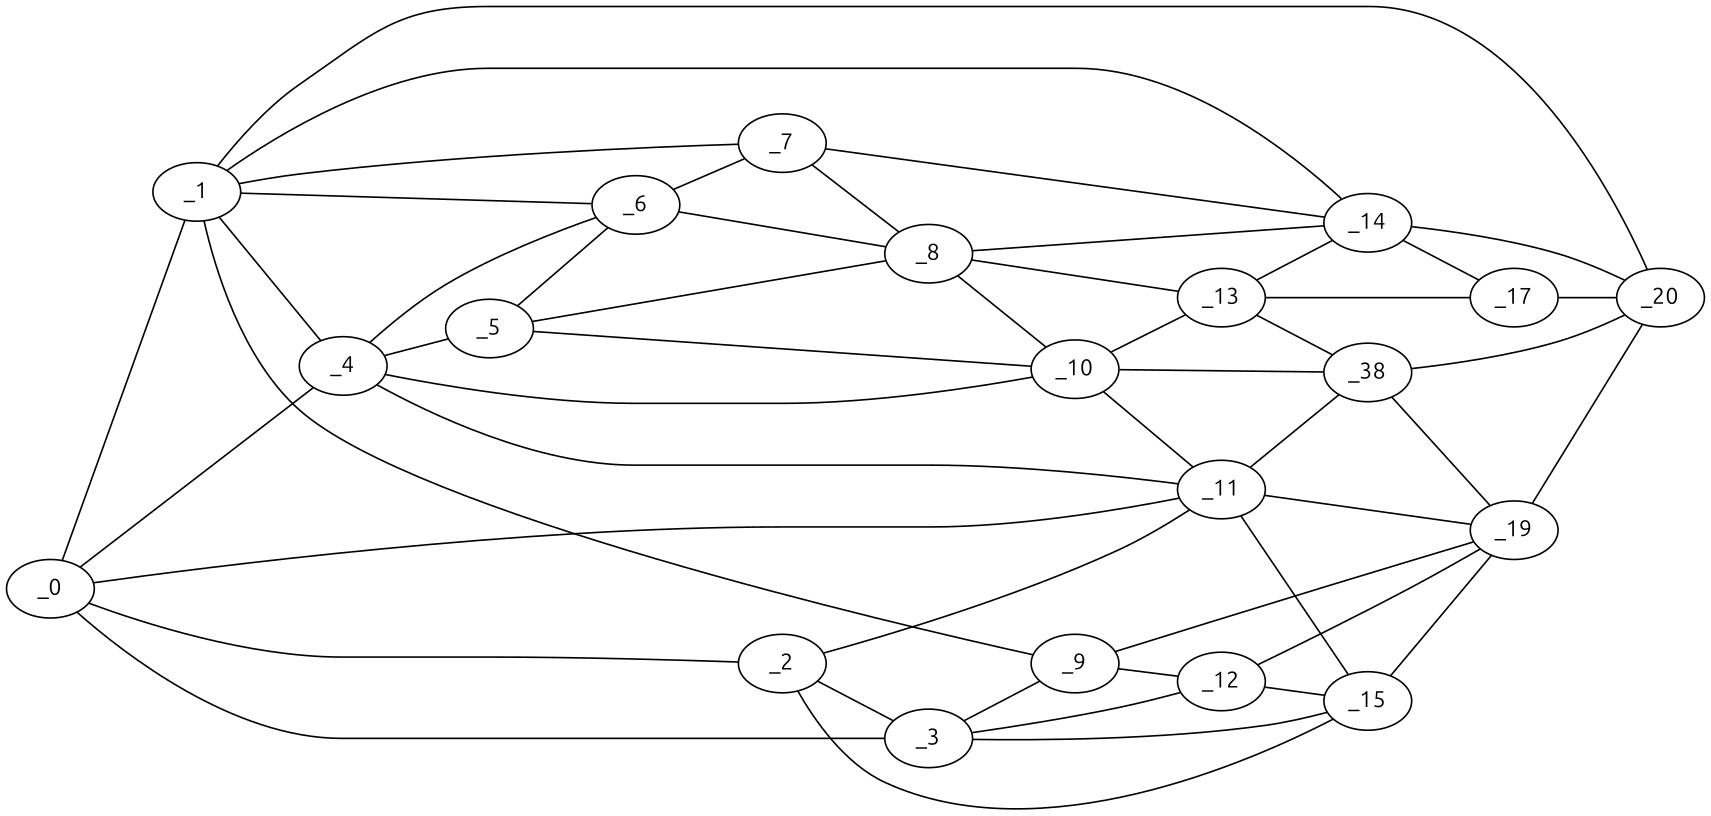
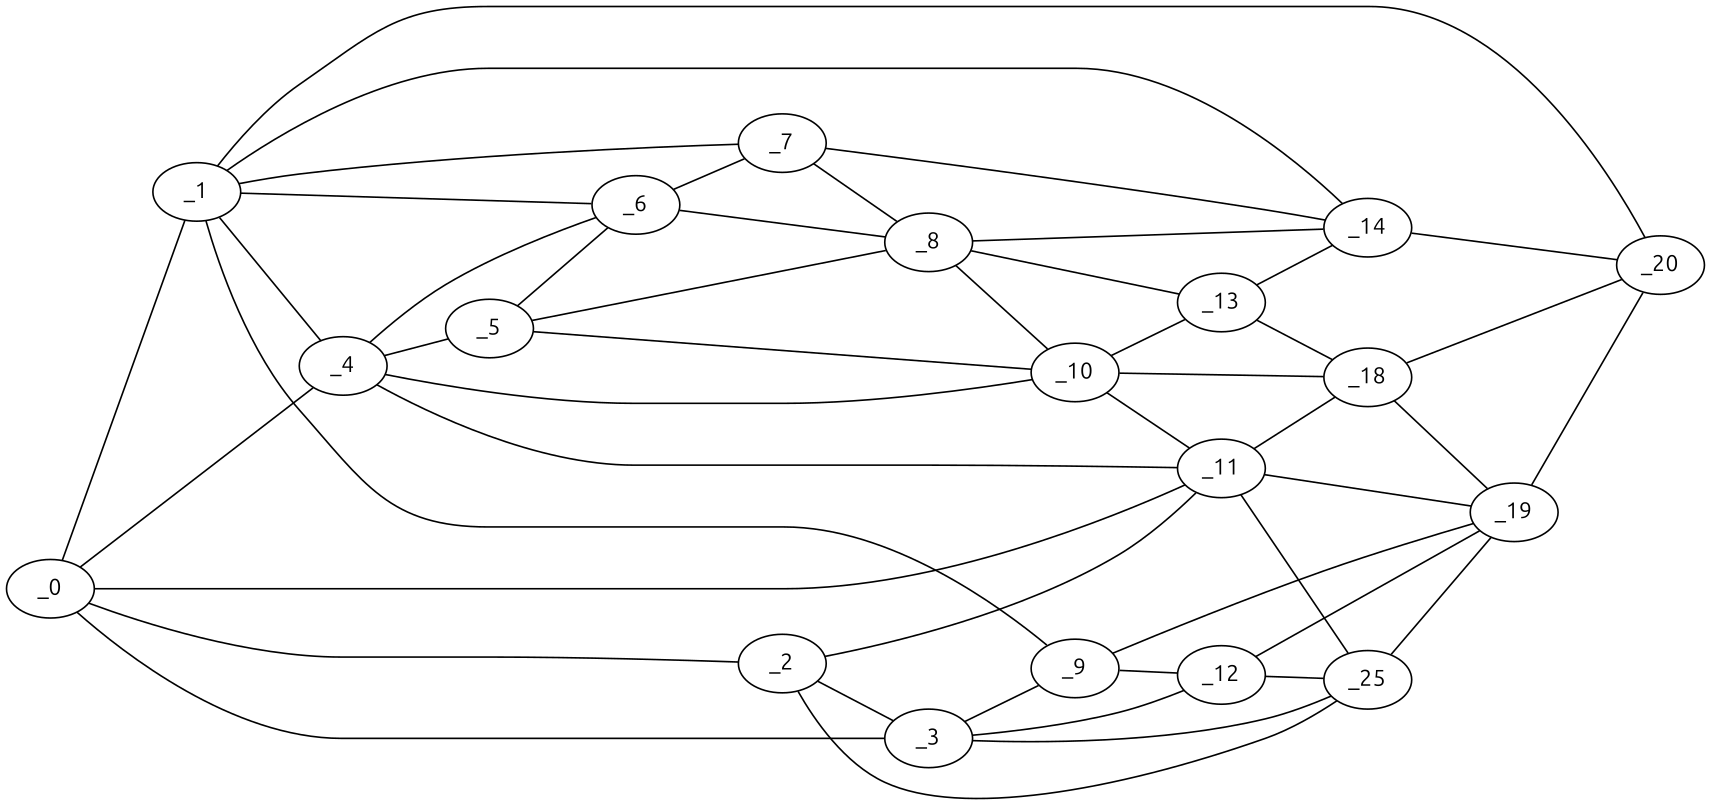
node "_17": removed
node "_38": label "_38" -> "_18"
node "_15": label "_15" -> "_25"
